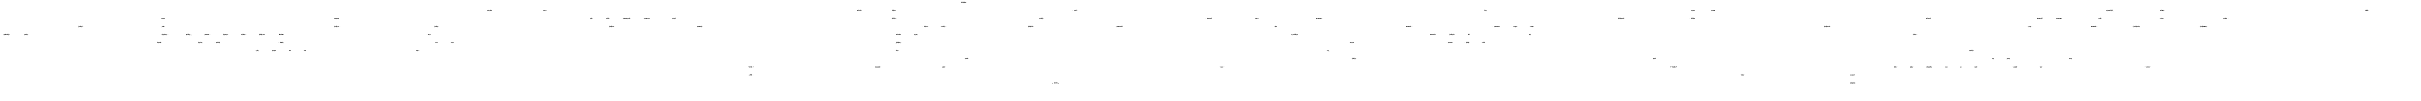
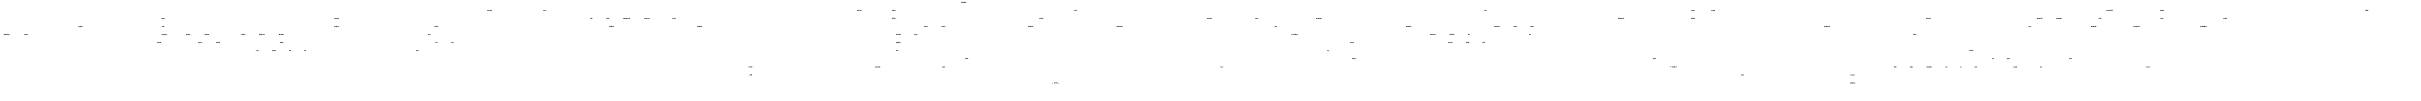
node "TrajectoryLineGenner": removed
